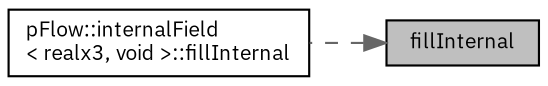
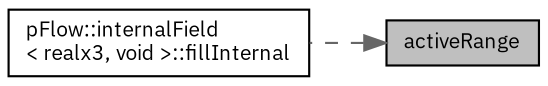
node "fillInternal": label "fillInternal" -> "activeRange"
